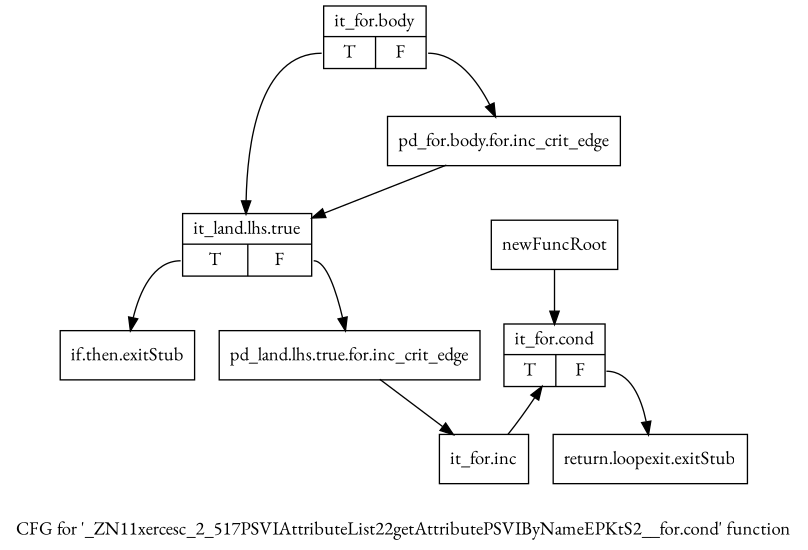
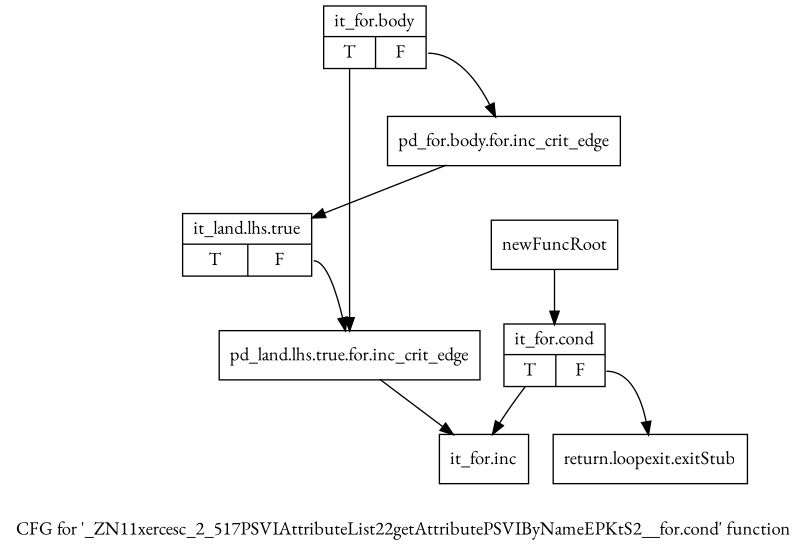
edge "it_for.body" -> "it_land.lhs.true": now "it_for.body" -> "pd_land.lhs.true.for.inc_crit_edge"
node "if.then.exitStub": removed
edge "it_for.inc" -> "it_for.cond": reversed
